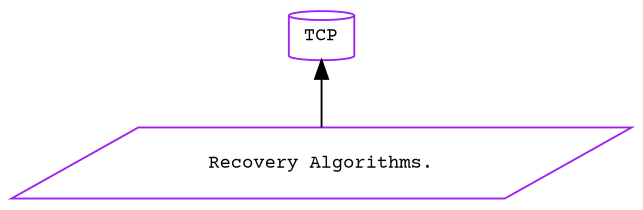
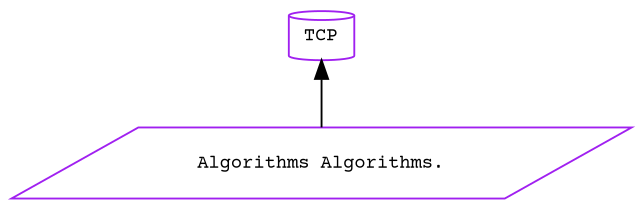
node "Recovery Algorithms.": label "Recovery Algorithms." -> "Algorithms Algorithms."
